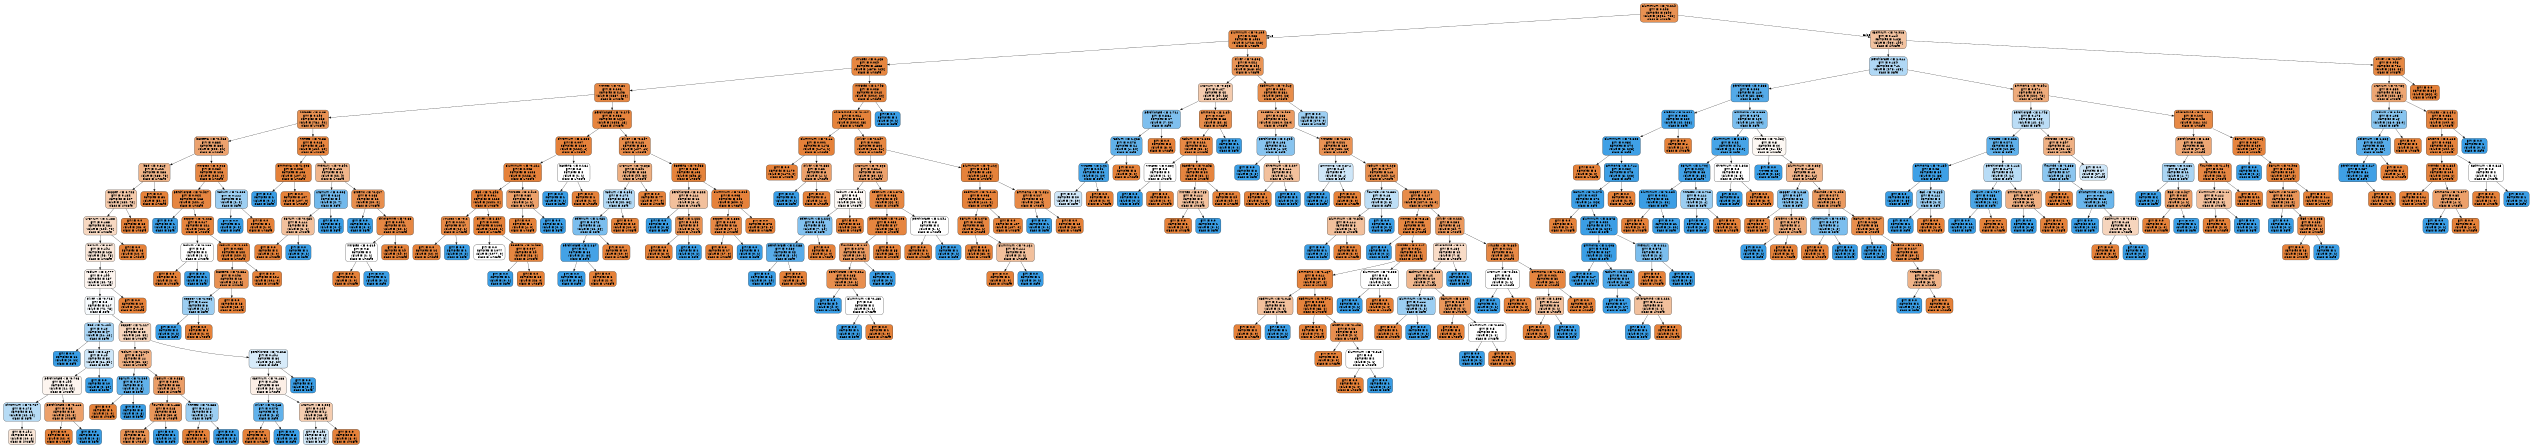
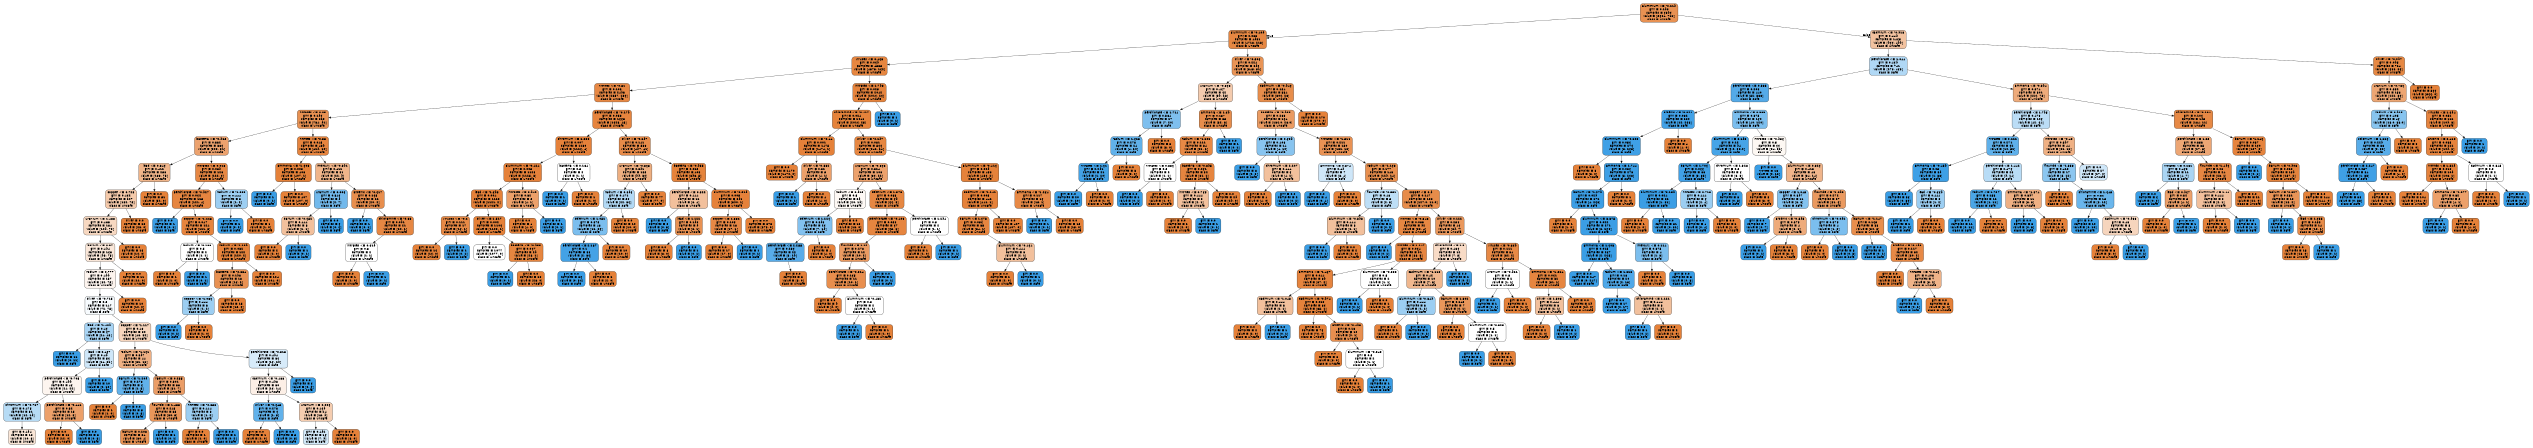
node "gini = 0.0 samples = 170 value = [170, 0] class = Unsafe": fillcolor #9ccef2 -> #e58139
node "gini = 0.0 samples = 77 value = [77, 0] class = Unsafe": label "gini = 0.0 samples = 77 value = [77, 0] class = Unsafe" -> "gini = 0.0 samples = 77 value = [77, 0] class = Safe"
node "gini = 0.0 samples = 20 value = [0, 20] class = Safe": fillcolor #cee6f8 -> #399de5
node "gini = 0.0 samples = 33 value = [0, 33] class = Safe": added
node "gini = 0.0 samples = 23 value = [23, 0] class = Unsafe": label "gini = 0.0 samples = 23 value = [23, 0] class = Unsafe" -> "silver = 0.0 samples = 23 value = [23, 0] class = Unsafe"
node "gini = 0.0 samples = 7 value = [0, 7] class = Safe": fillcolor #e5833c -> #399de5
node "gini = 0.0 samples = 19 value = [19, 0] class = Unsafe": removed
node "gini = 0.0 samples = 55 value = [55, 0] class = Unsafe": removed
node "gini = 0.0 samples = 32 value = [32, 0] class = Unsafe": removed
node "gini = 0.0 samples = 11 value = [11, 0] class = Unsafe": added
node "gini = 0.0 samples = 19 value = [0, 19] class = Safe": removed
node "gini = 0.0 samples = 25 value = [25, 0] class = Unsafe": added
node "gini = 0.0 samples = 9 value = [9, 0] class = Unsafe": fillcolor #399de5 -> #e58139
node "gini = 0.208 samples = 34 value = [30, 4] class = Unsafe": label "gini = 0.208 samples = 34 value = [30, 4] class = Unsafe" -> "barium = 0.208 samples = 34 value = [30, 4] class = Unsafe"
